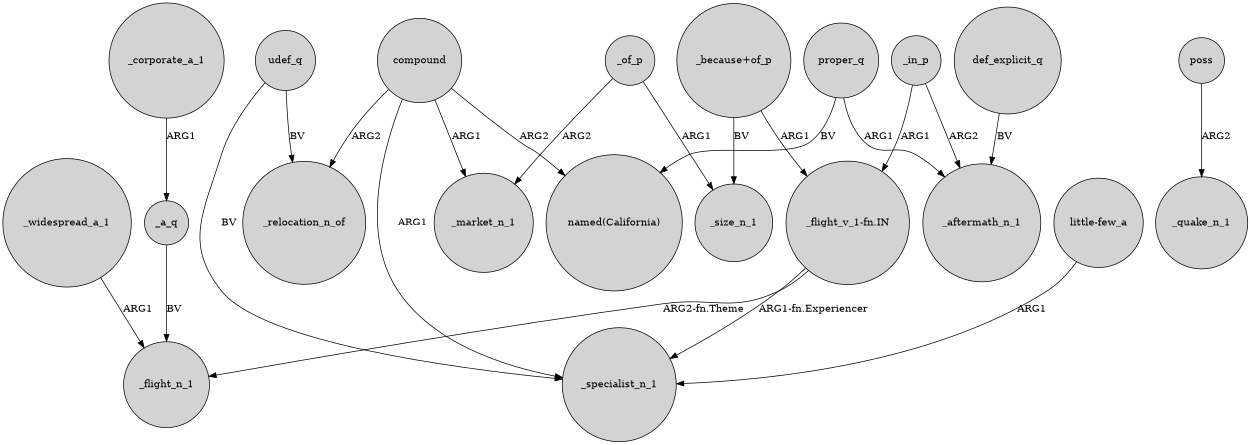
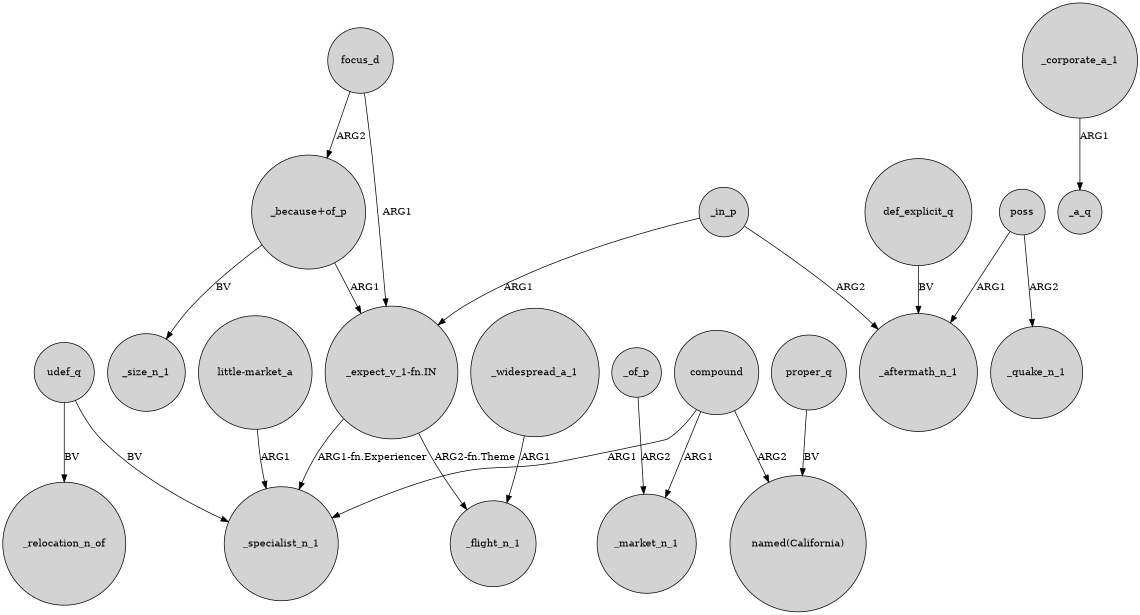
node "focus_d": added
edge "compound" -> "_relocation_n_of": removed, label "ARG2"
edge "_of_p" -> "_size_n_1": removed, label "ARG1"
edge "proper_q" -> "_aftermath_n_1": now "poss" -> "_aftermath_n_1"
node "_flight_v_1-fn.IN": label "_flight_v_1-fn.IN" -> "_expect_v_1-fn.IN"
node "little-few_a": label "little-few_a" -> "little-market_a"
edge "_a_q" -> "_flight_n_1": removed, label "BV"
